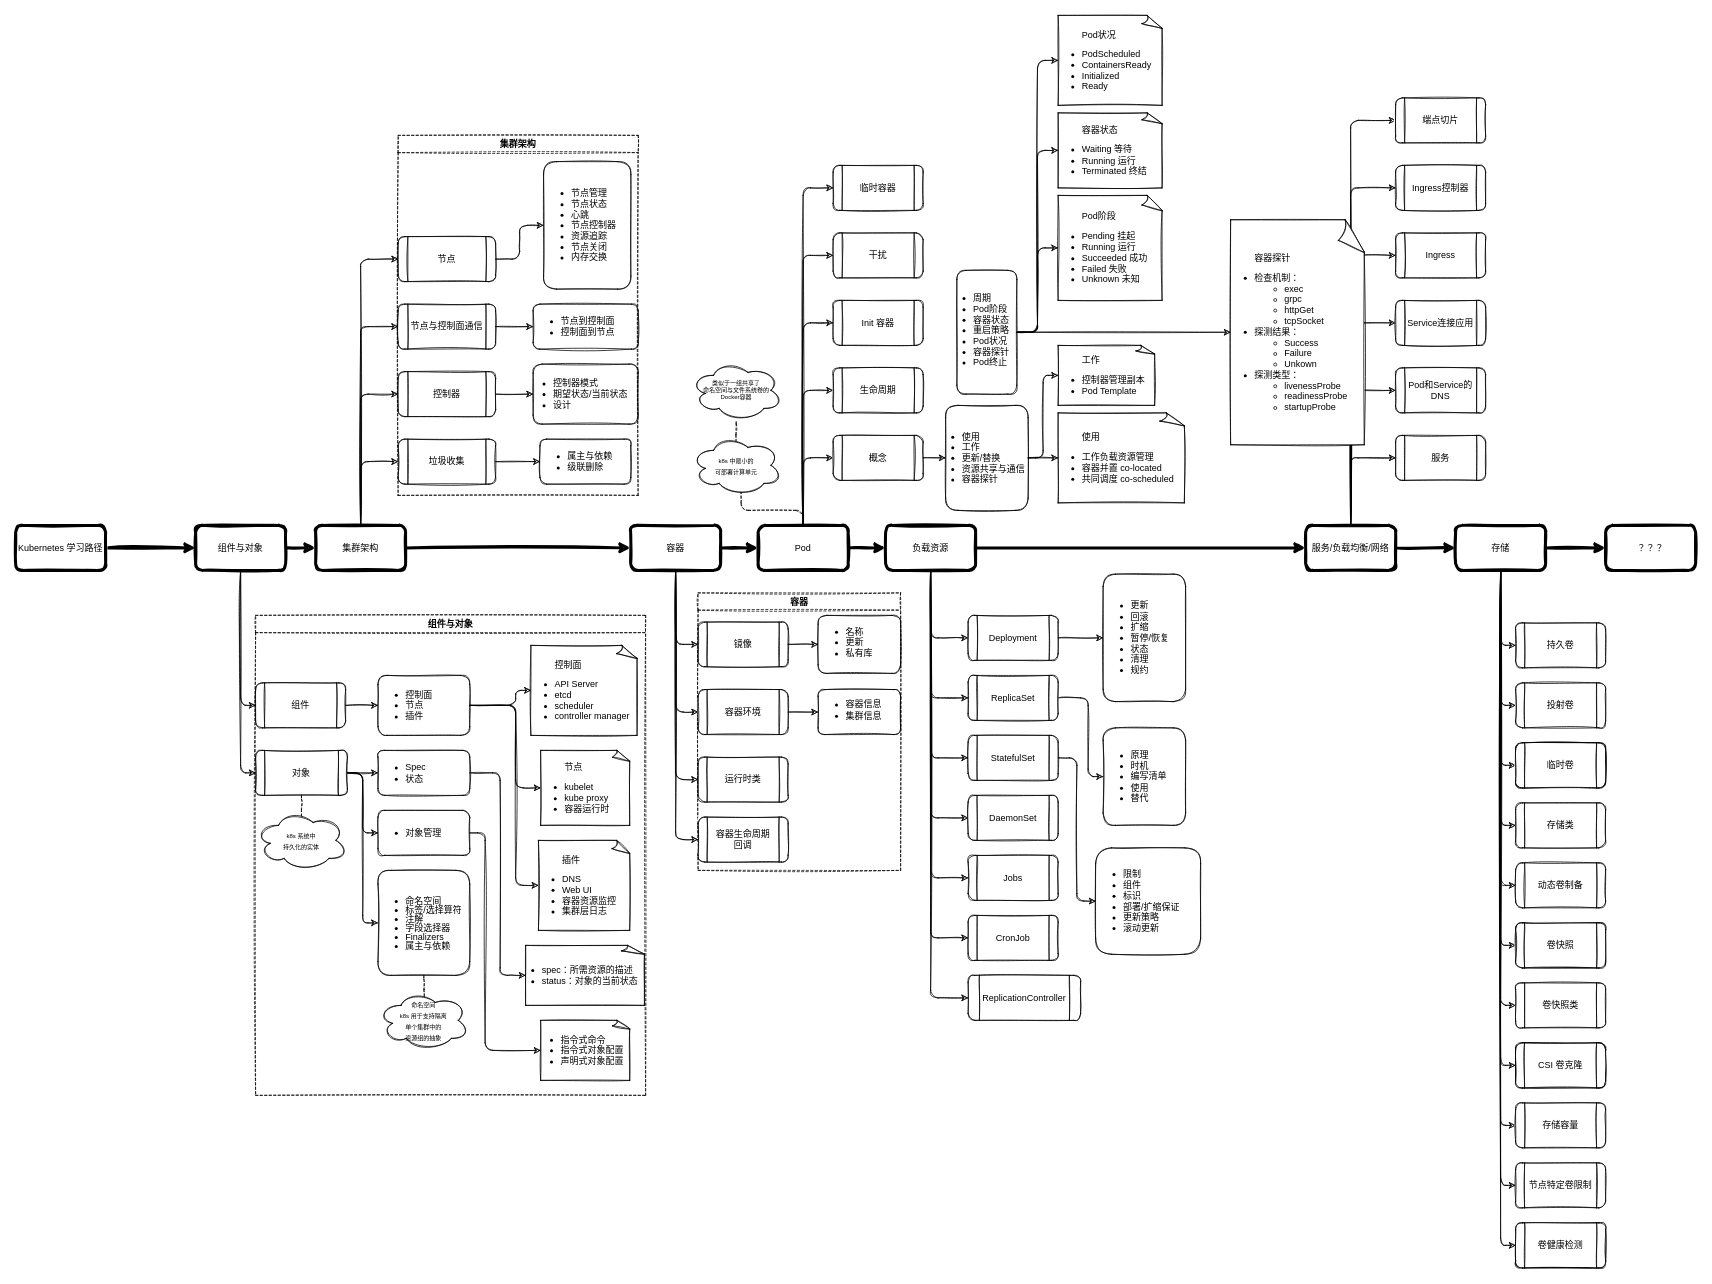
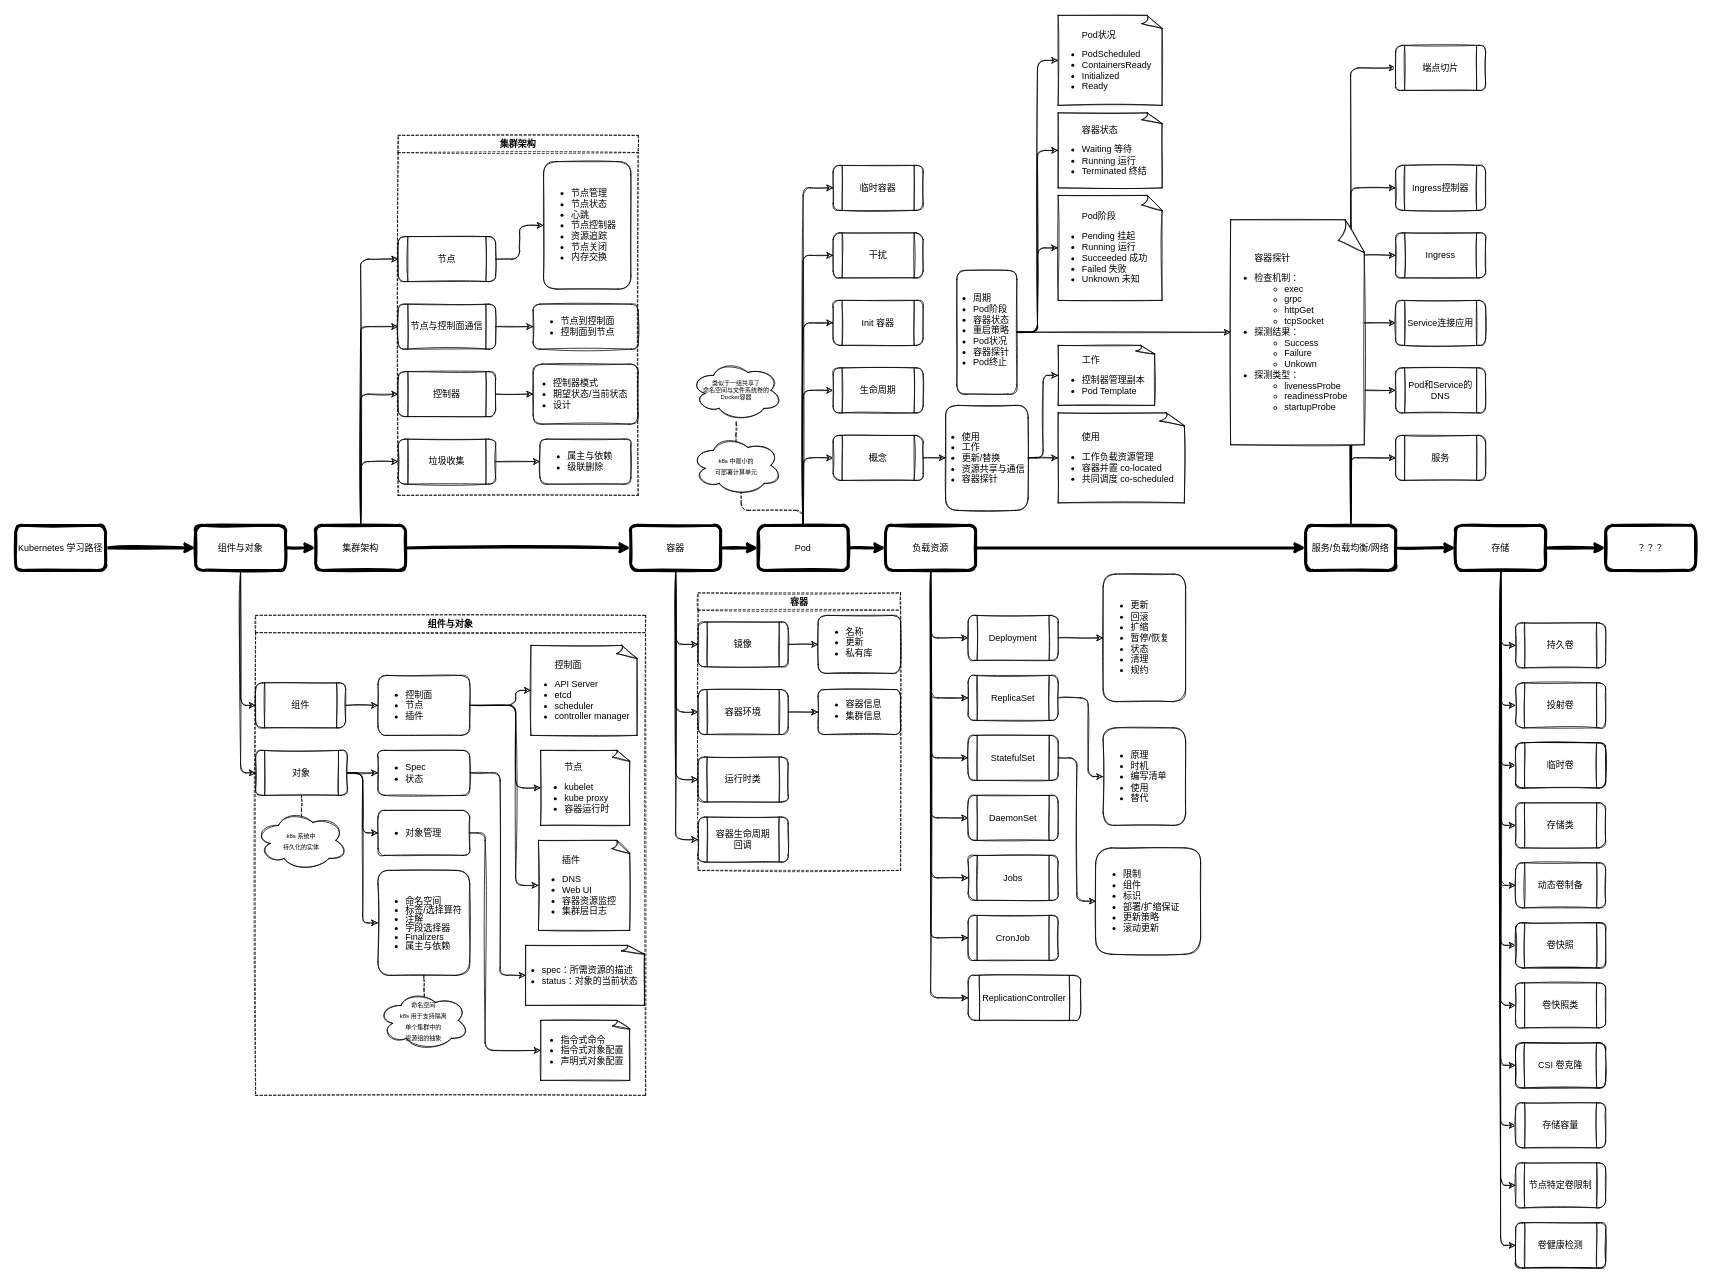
node "端点切片": moved (1440, 120) -> (1440, 68)
